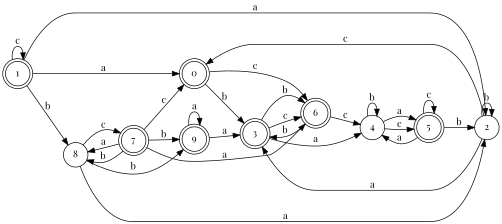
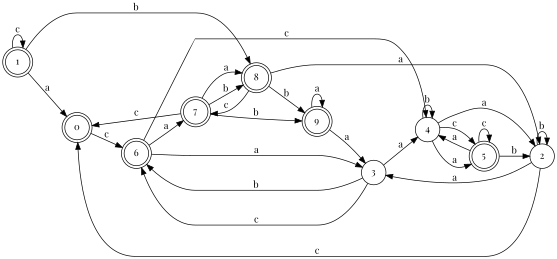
edge "1" -> "2": now "4" -> "2"
edge "0" -> "3": removed, label "b"
edge "6" -> "3": label "b" -> "a"
node "3": shape doublecircle -> circle
node "8": shape circle -> doublecircle
edge "7" -> "6": reversed
